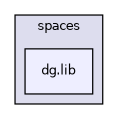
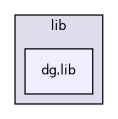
cluster "spaces": label "spaces" -> "lib"
